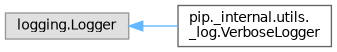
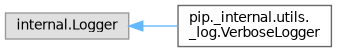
node "logging.Logger": label "logging.Logger" -> "internal.Logger"
